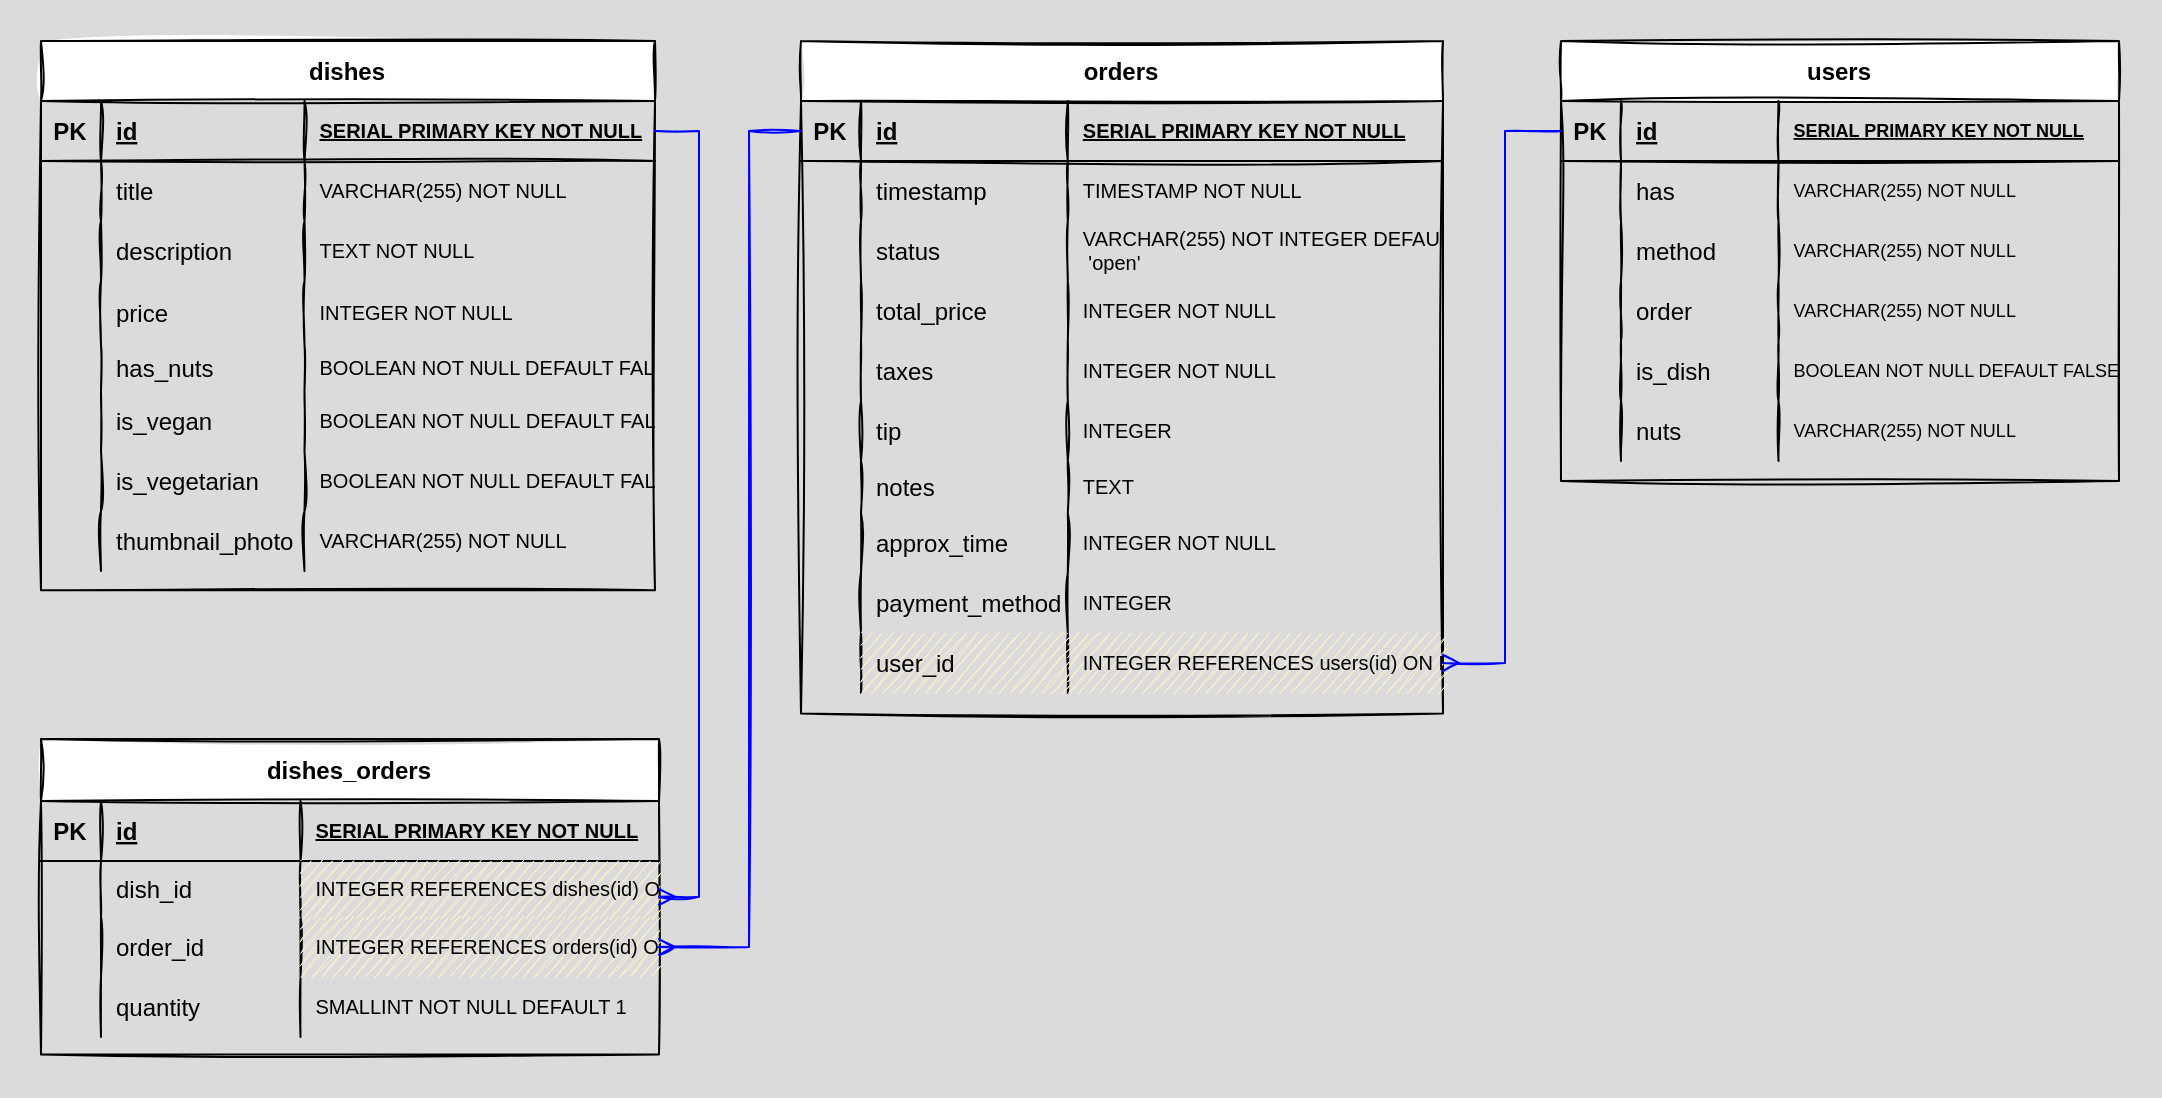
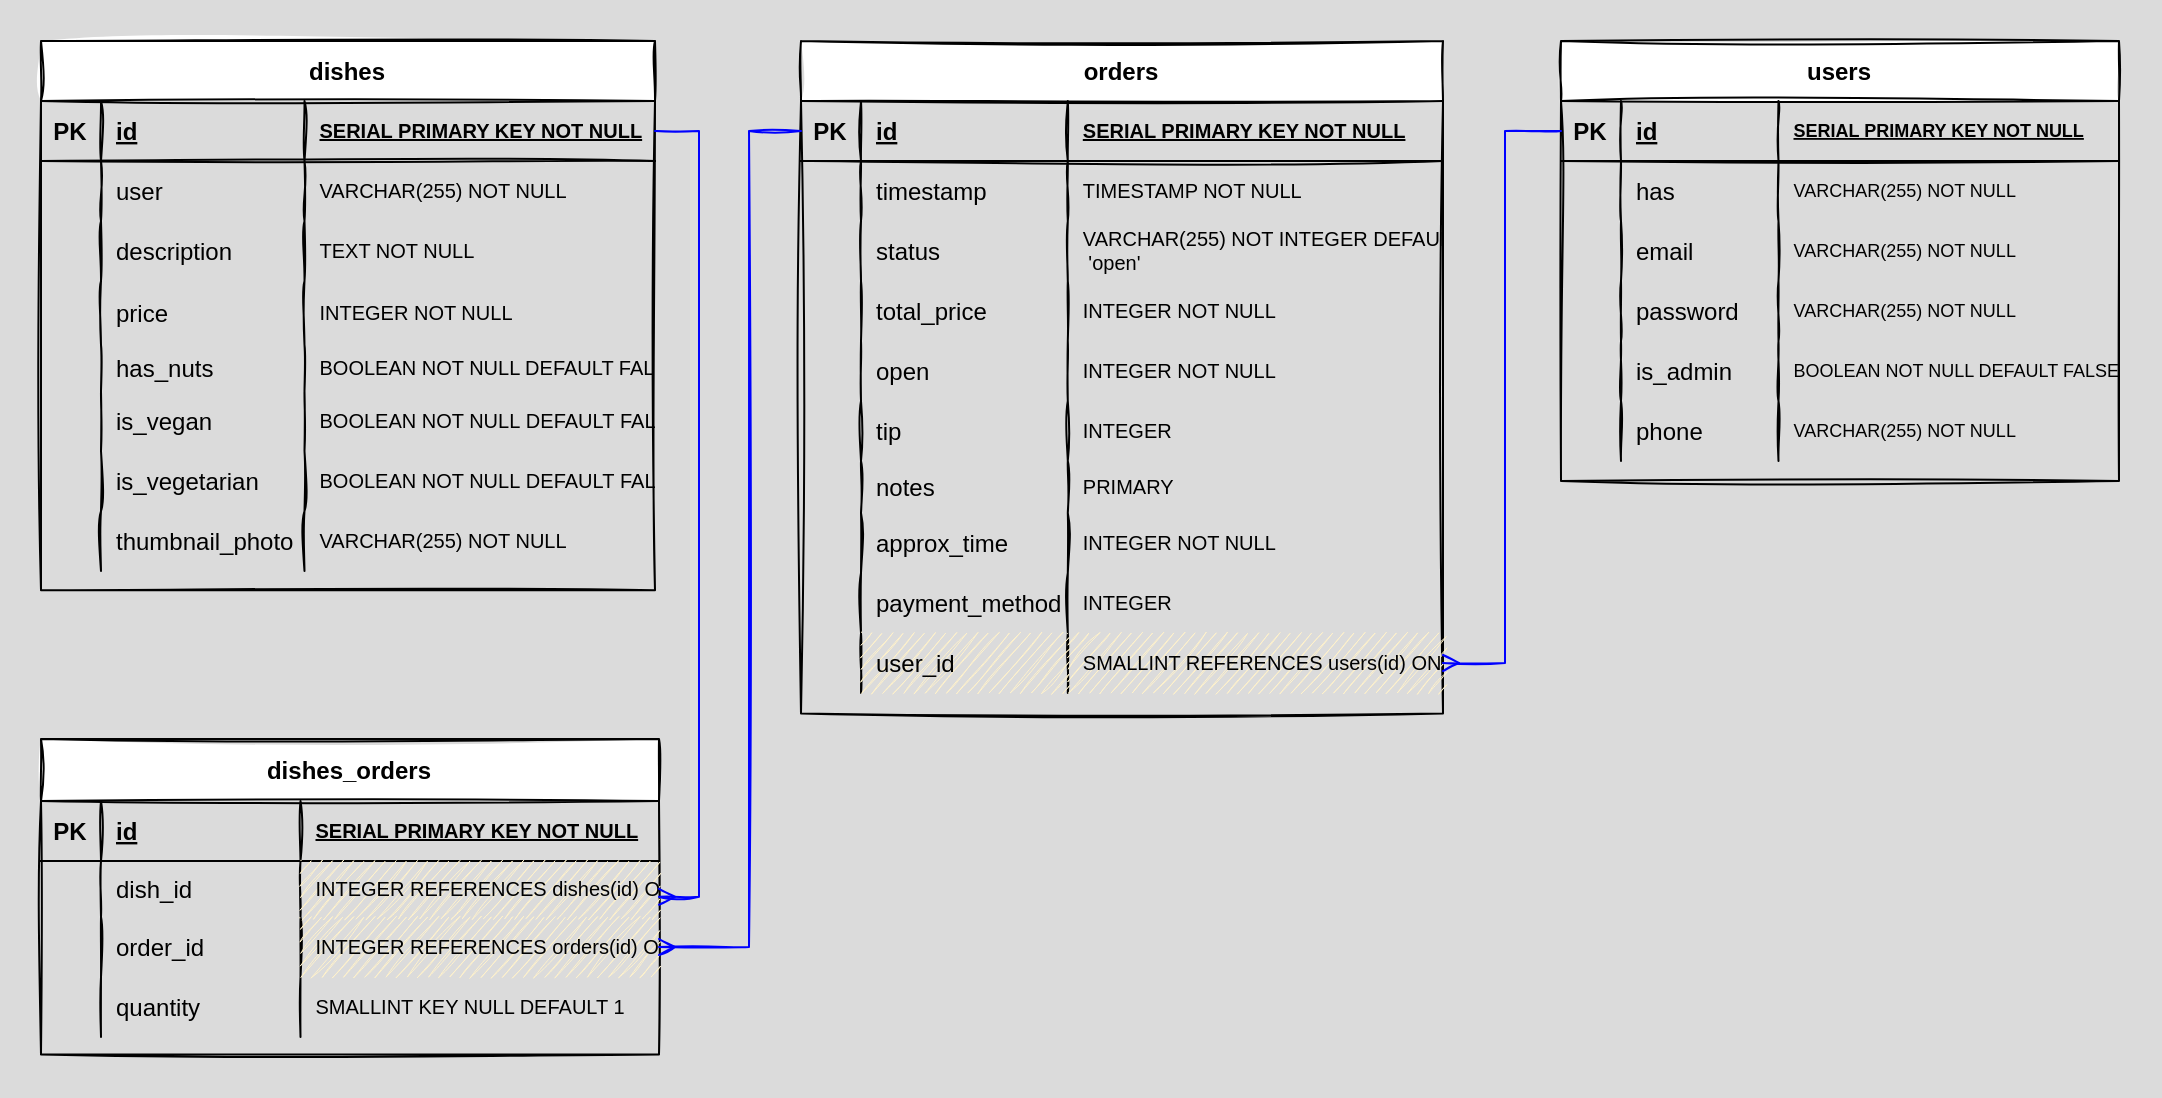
node "title": label "title" -> "user"
node "method": label "method" -> "email"
node "order": label "order" -> "password"
node "taxes": label "taxes" -> "open"
node "is_dish": label "is_dish" -> "is_admin"
node "nuts": label "nuts" -> "phone"
node "TEXT": label "TEXT" -> "PRIMARY"
node "INTEGER REFERENCES users(id) ON DELETE CASCADE": label "INTEGER REFERENCES users(id) ON DELETE CASCADE" -> "SMALLINT REFERENCES users(id) ON DELETE CASCADE"
node "SMALLINT NOT NULL DEFAULT 1": label "SMALLINT NOT NULL DEFAULT 1" -> "SMALLINT KEY NULL DEFAULT 1"
